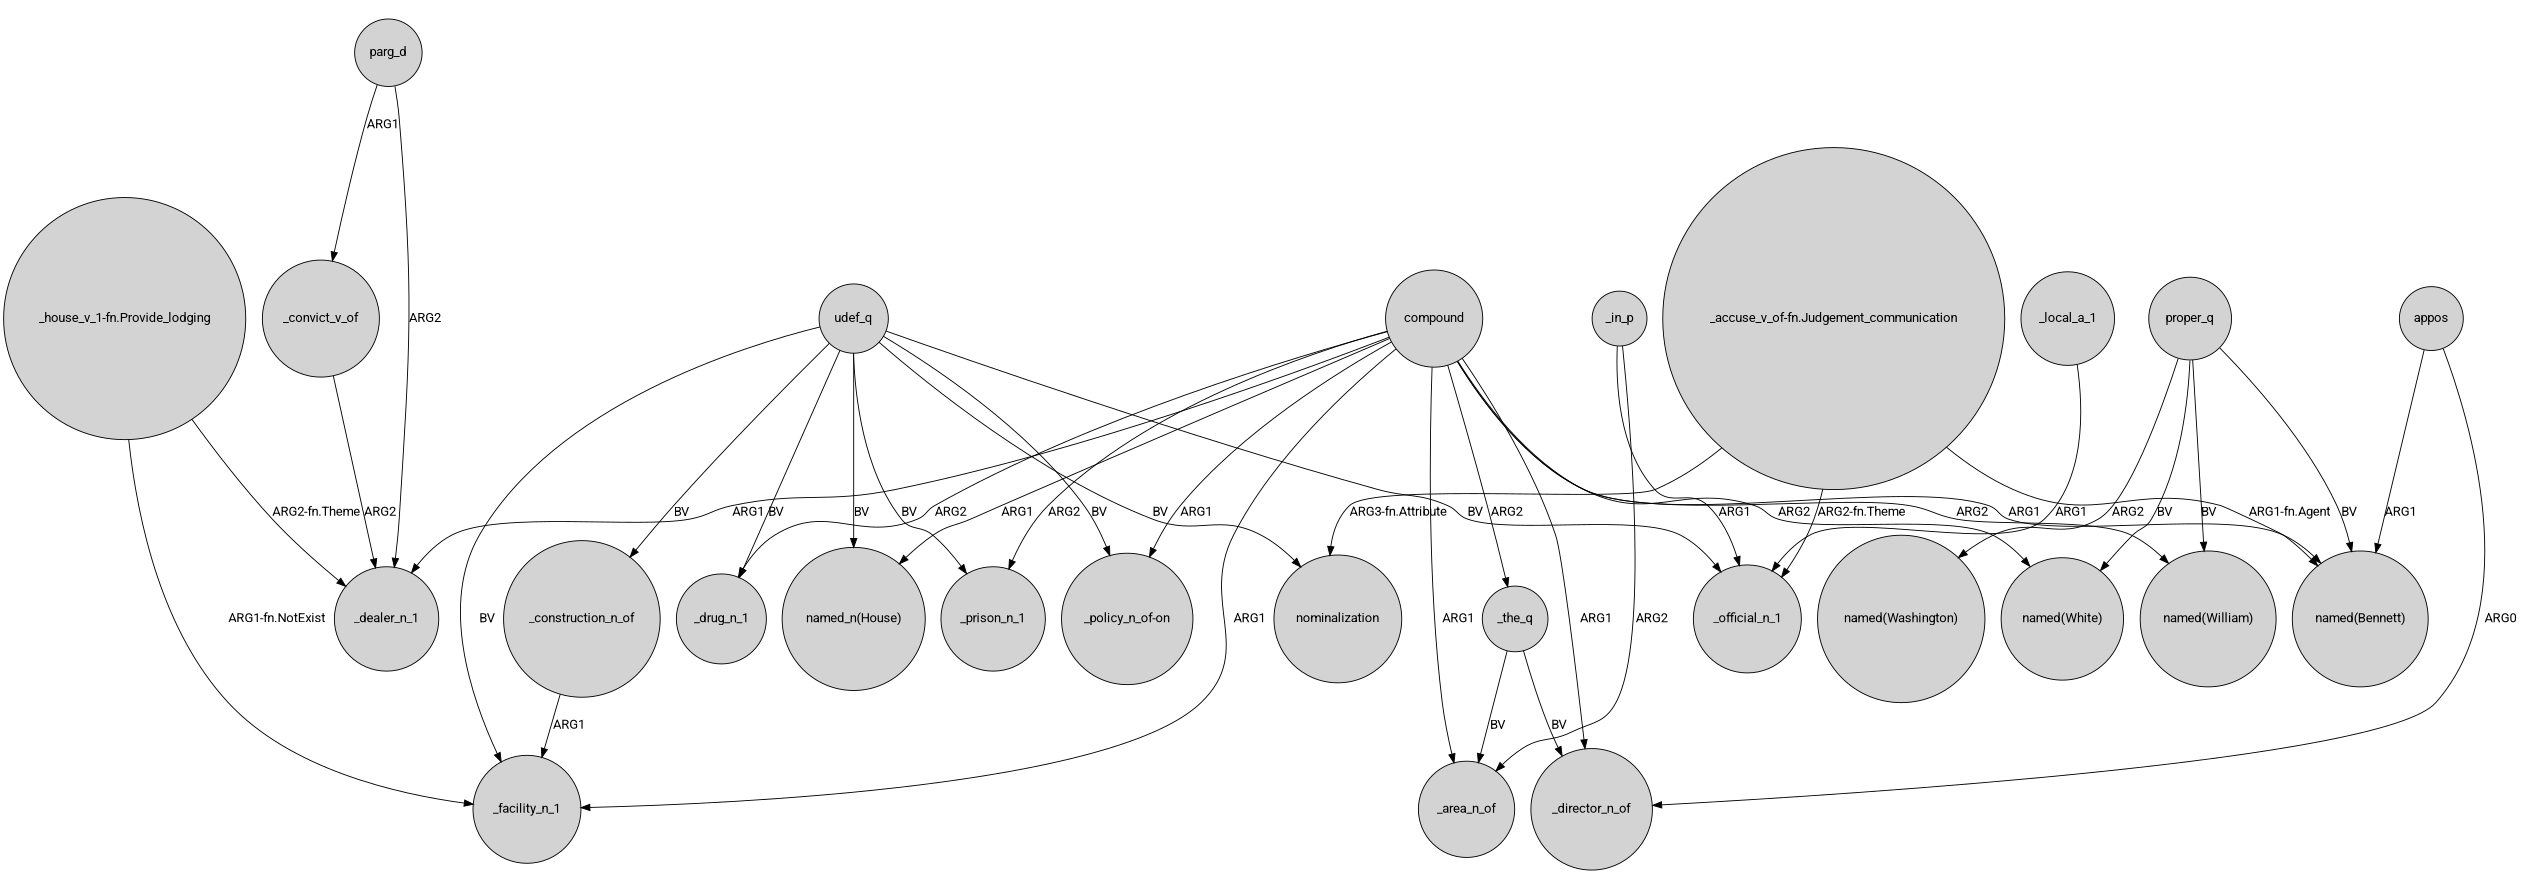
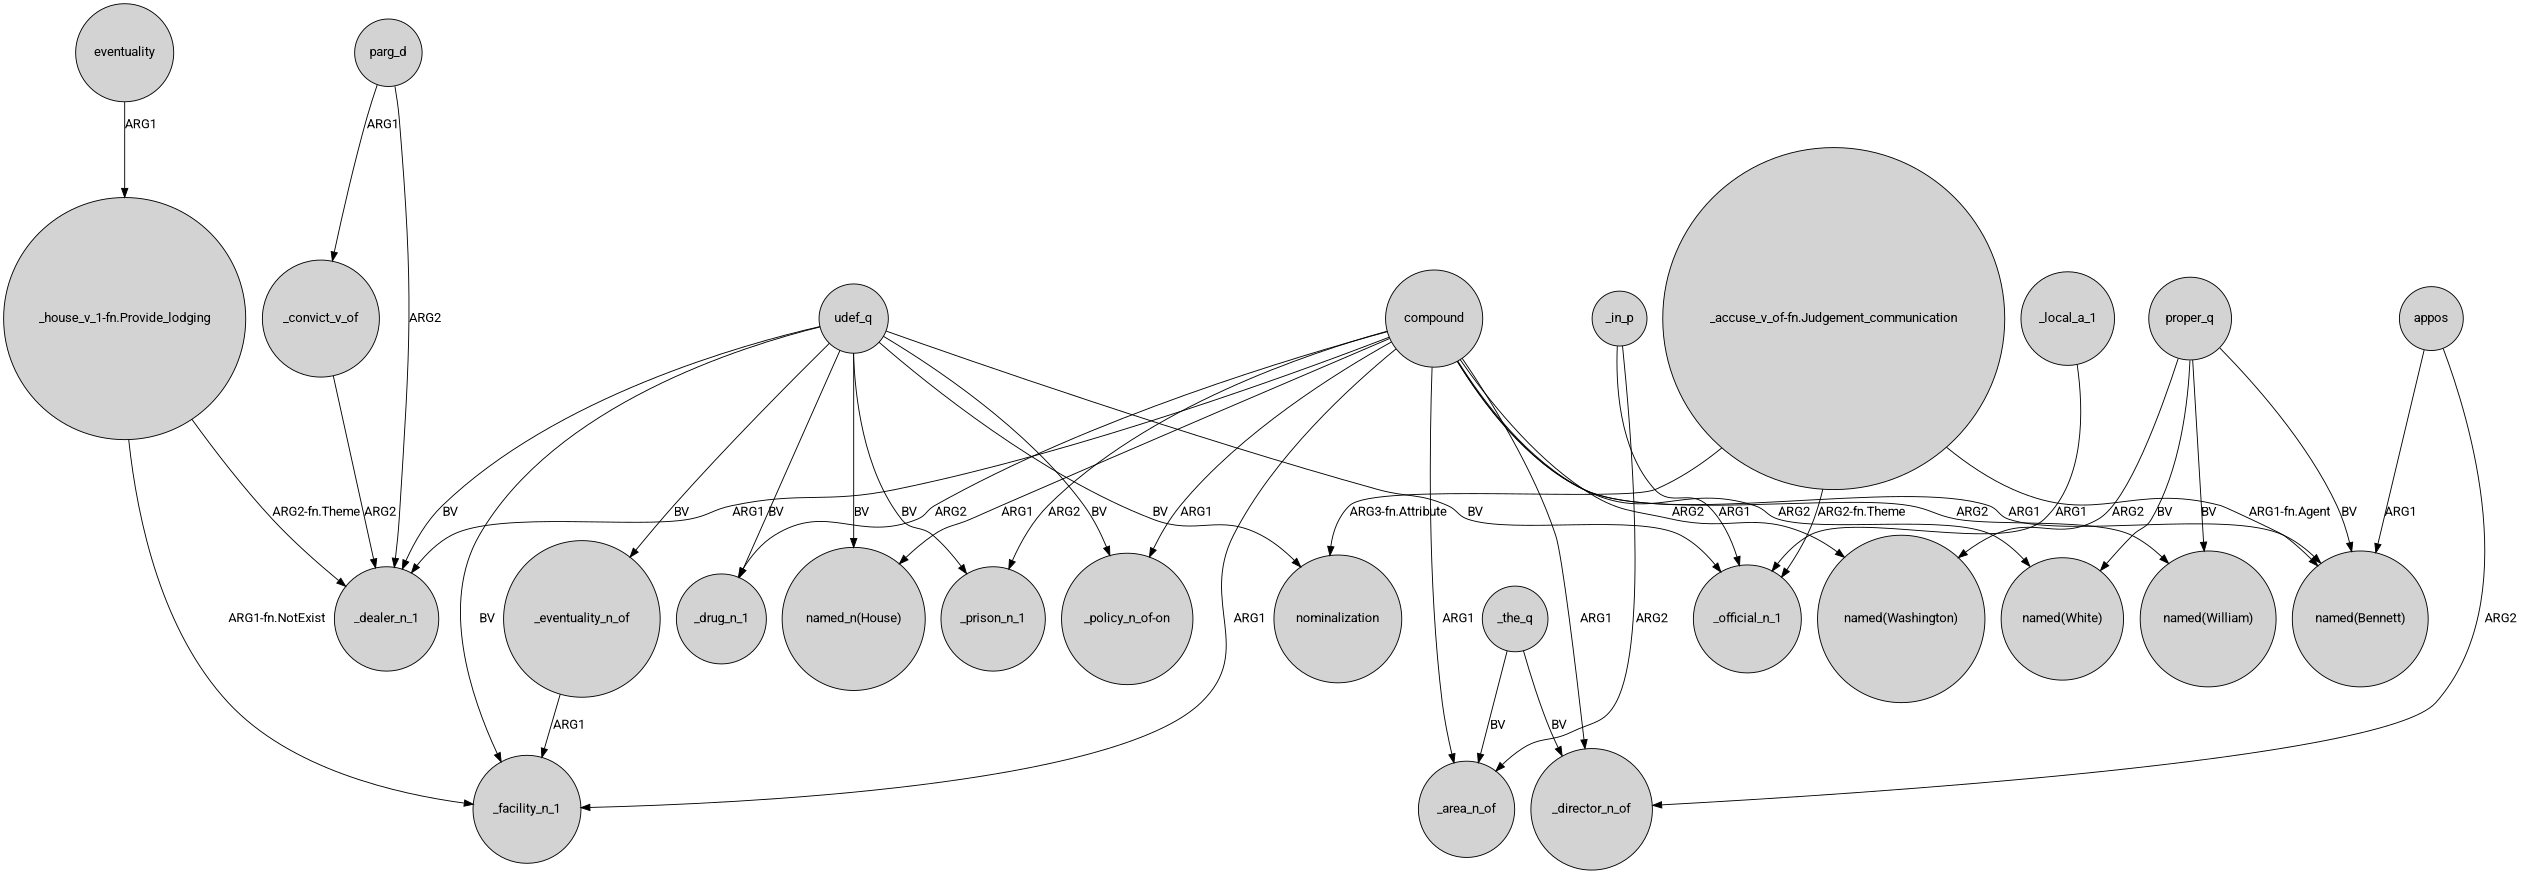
node "eventuality": added
edge "udef_q" -> "_dealer_n_1": added, label "BV"
edge "compound" -> "_the_q": now "compound" -> "named(Washington)"
node "_construction_n_of": label "_construction_n_of" -> "_eventuality_n_of"
edge "appos" -> "_director_n_of": label "ARG0" -> "ARG2"
